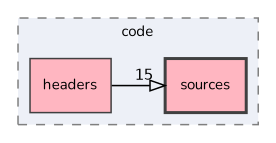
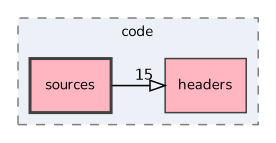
edge "headers" -> "sources": reversed
